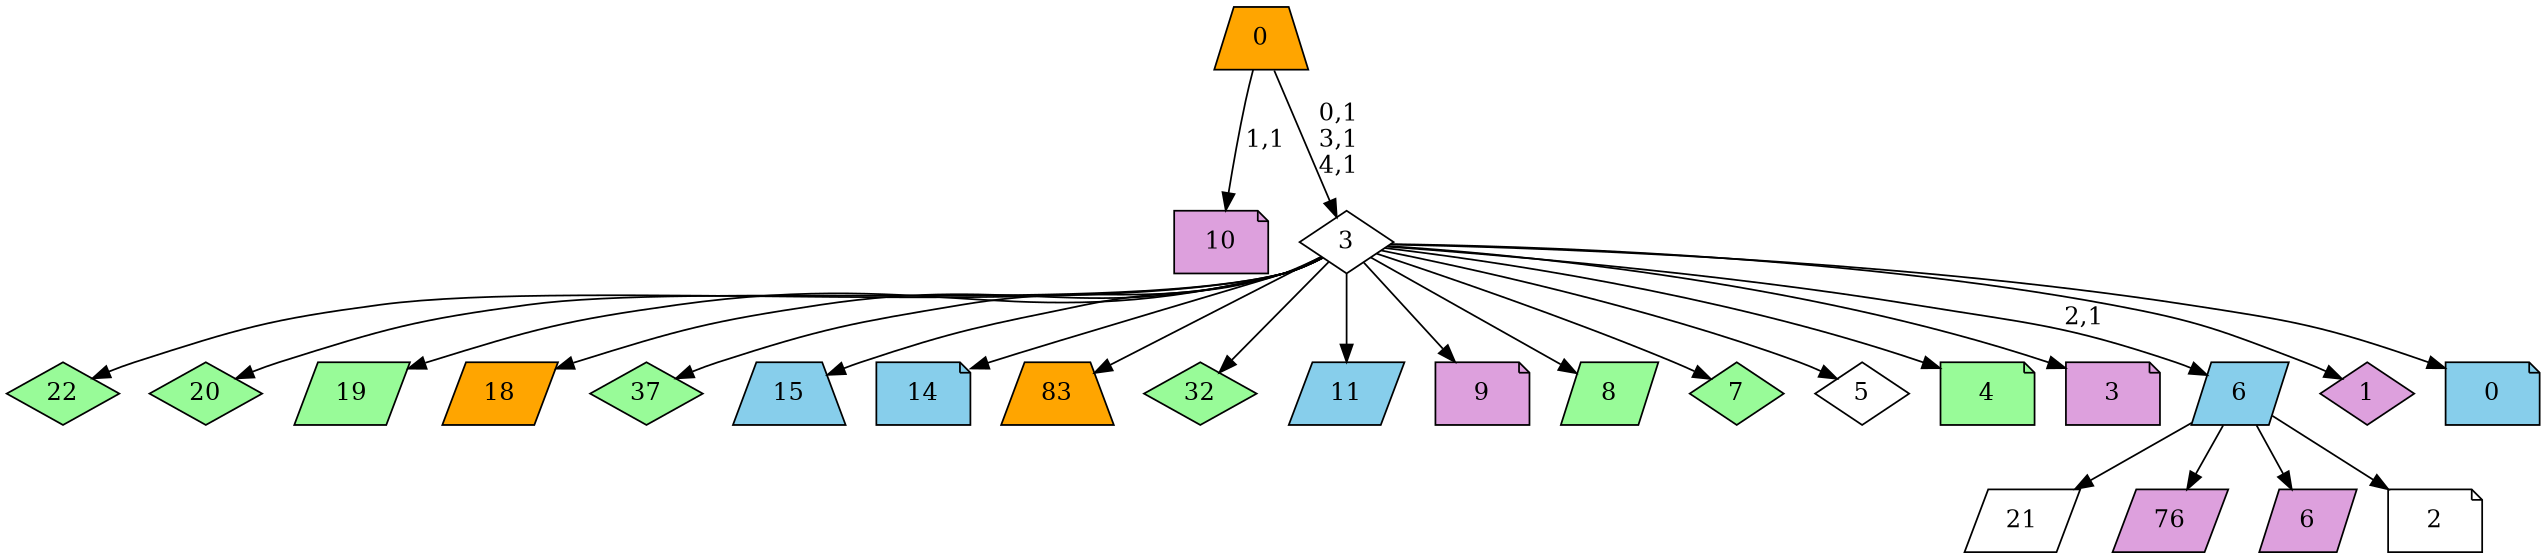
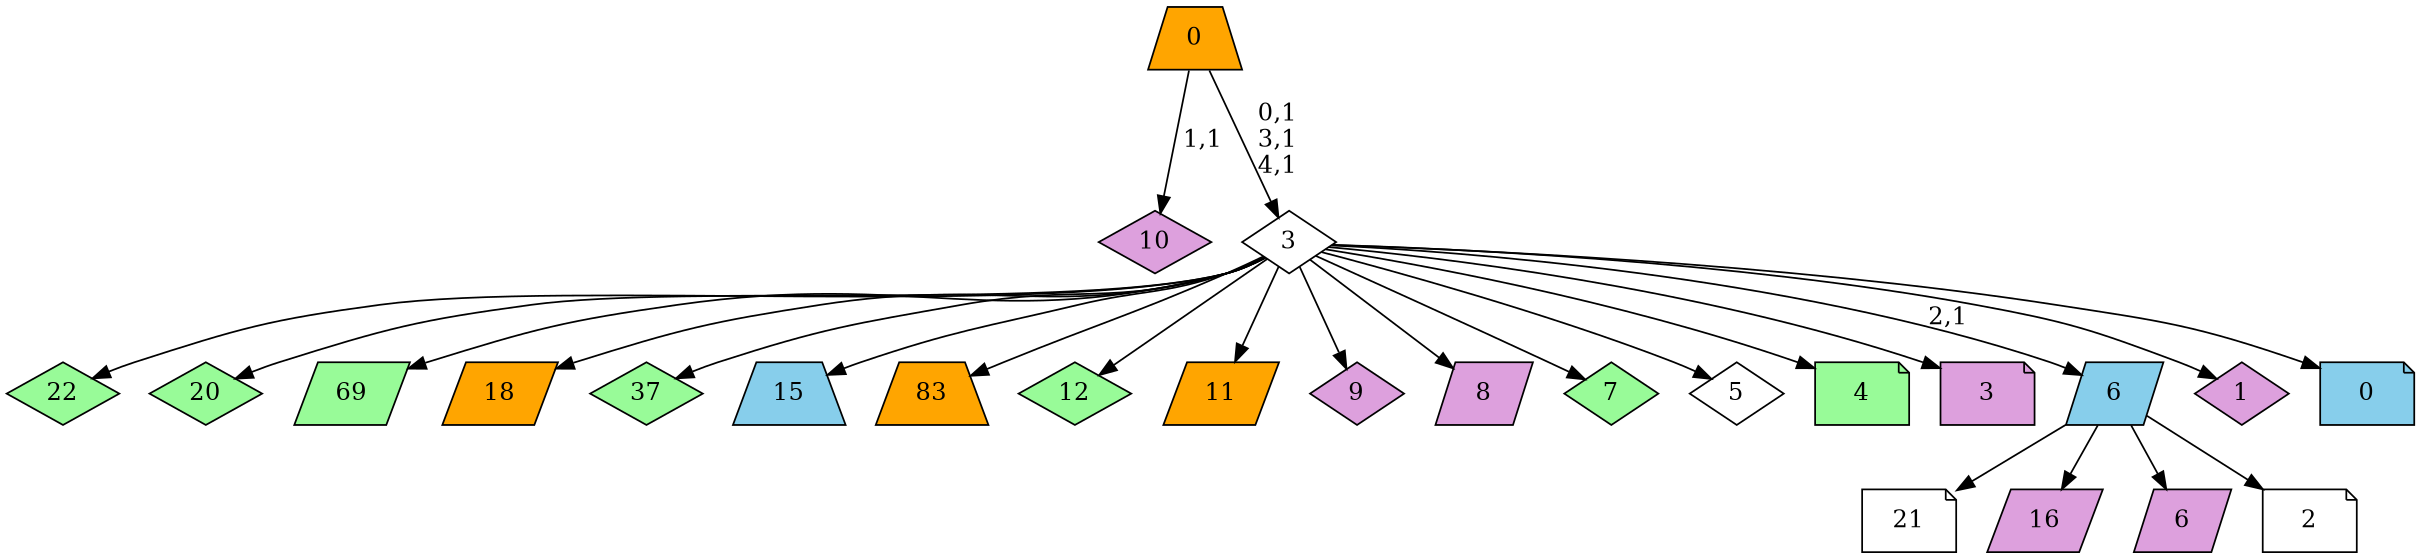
node "10": shape note -> diamond
node "19": label "19" -> "69"
node "14": removed
node "32": label "32" -> "12"
node "11": fillcolor skyblue -> orange
node "9": shape note -> diamond
node "8": fillcolor palegreen -> plum
node "21": shape parallelogram -> note
node "76": label "76" -> "16"
